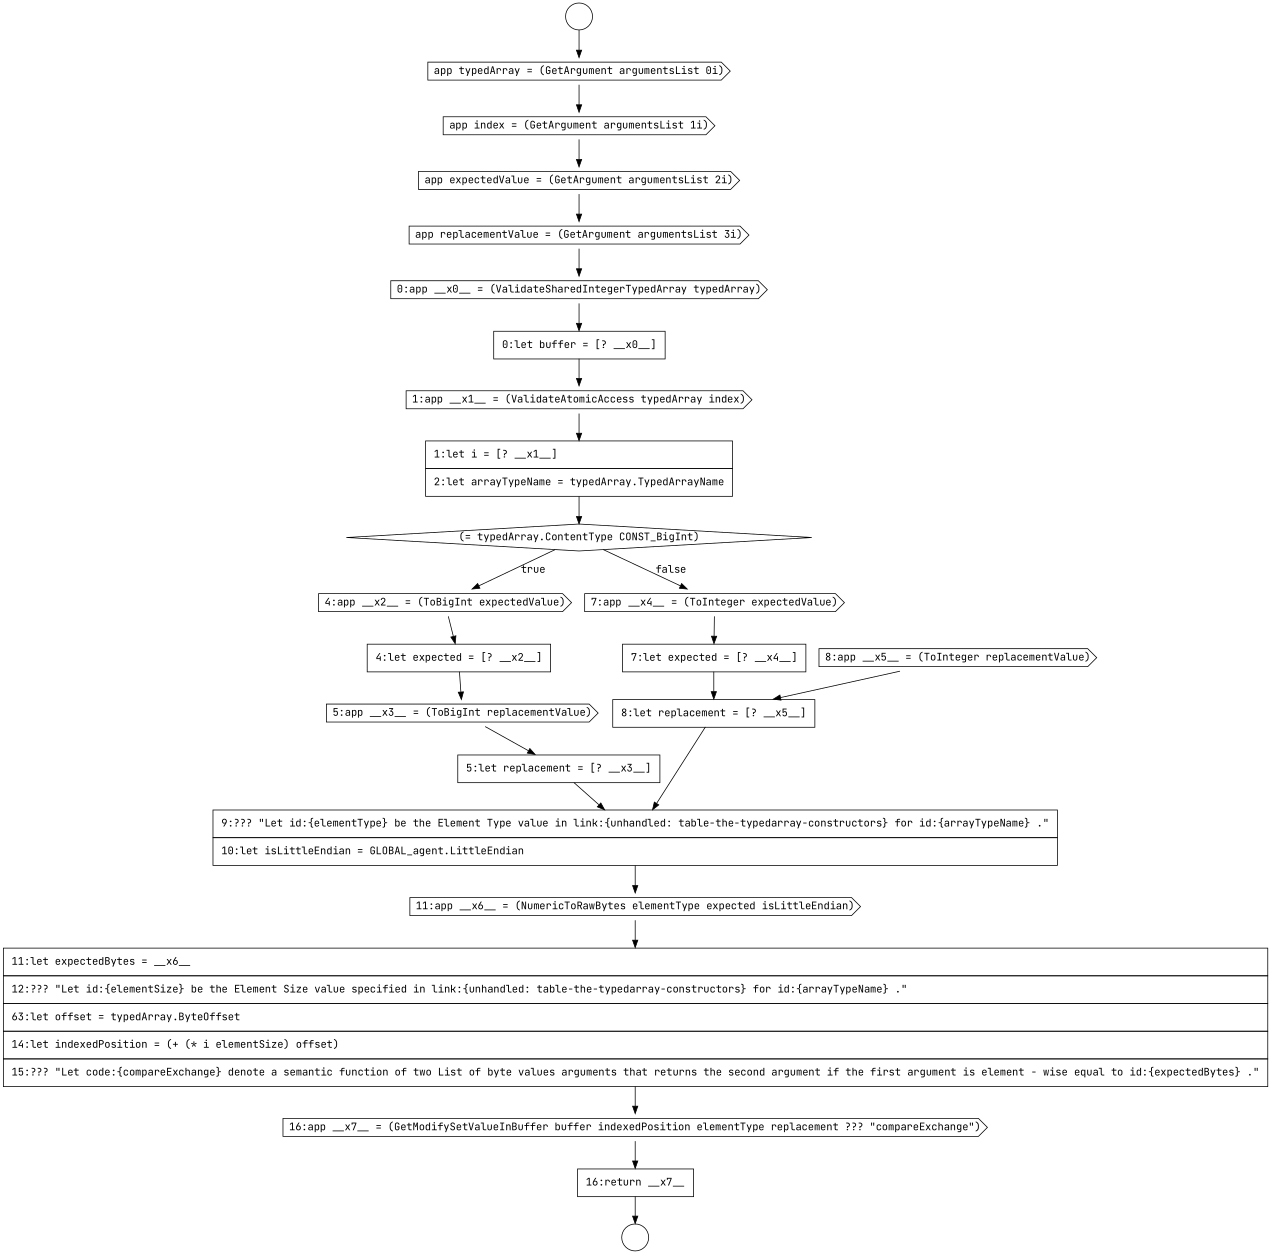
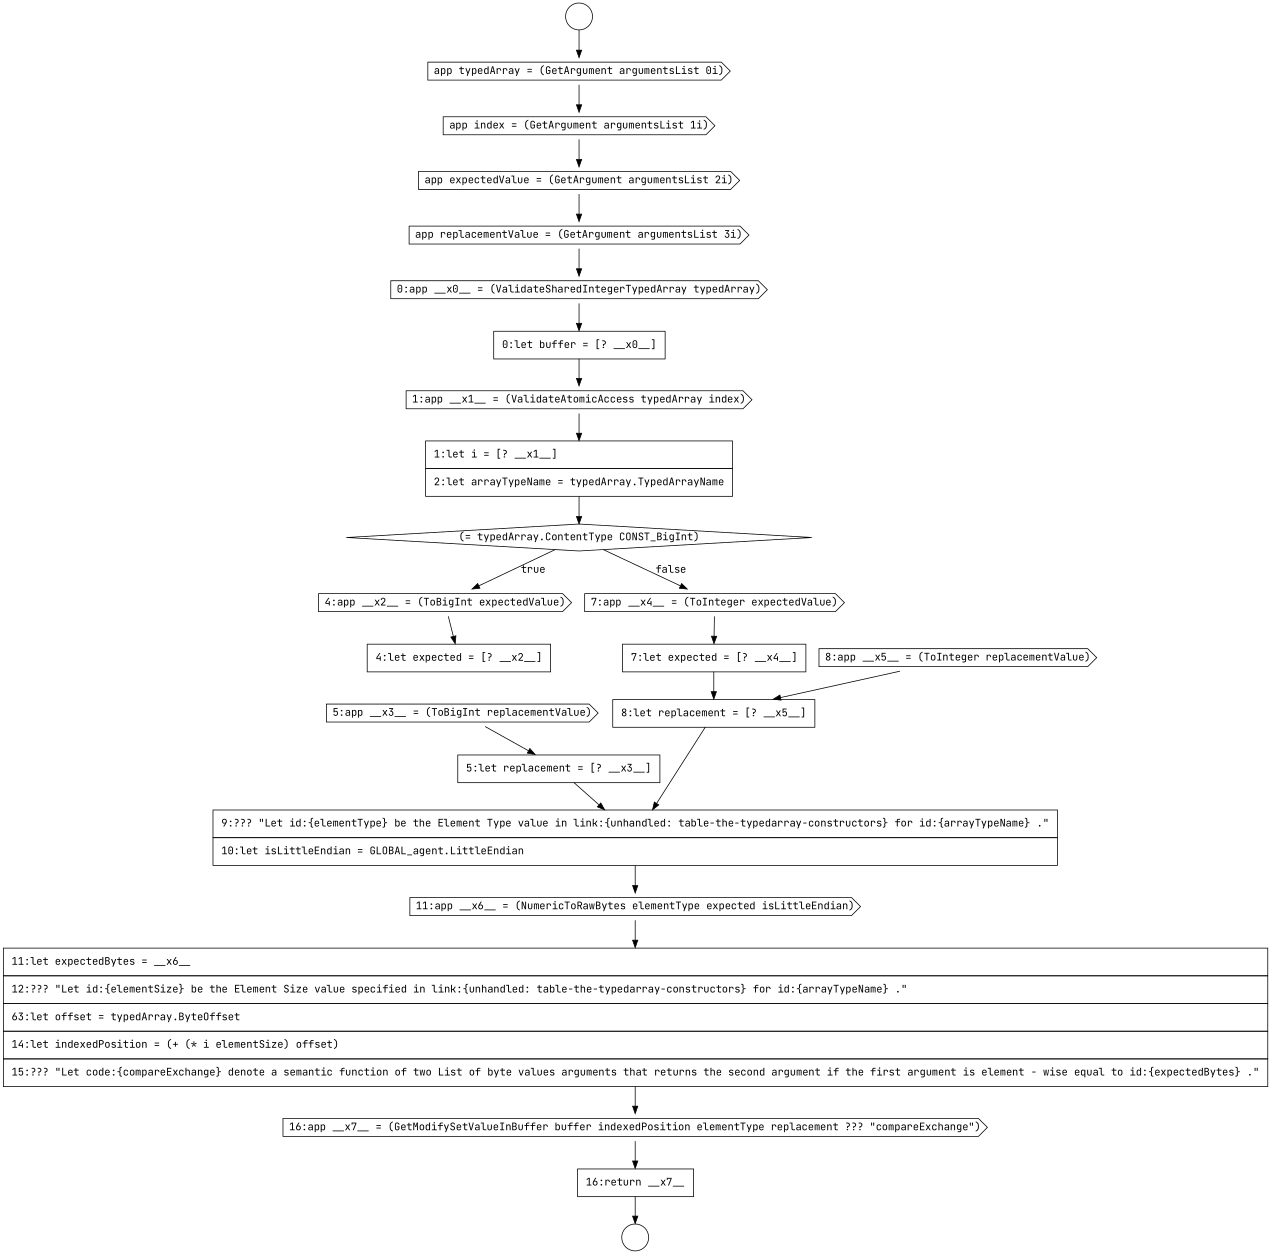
edge "4:let expected = [? __x2__]" -> "5:app __x3__ = (ToBigInt replacementValue)": removed
